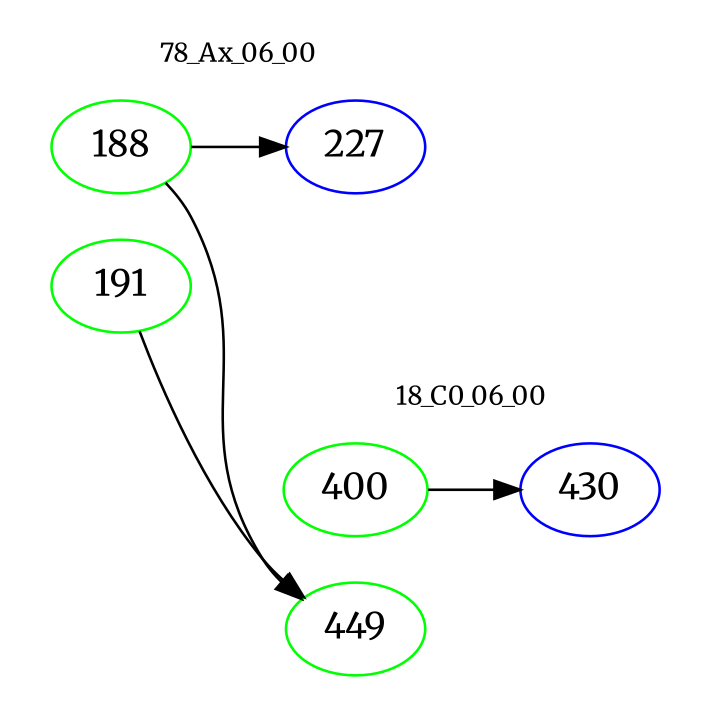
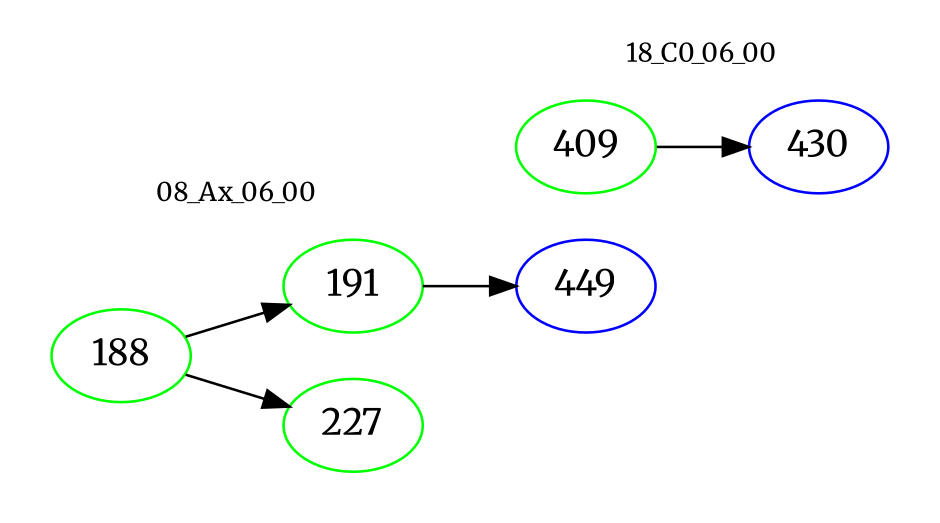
cluster "78_Ax_06_00": label "78_Ax_06_00" -> "08_Ax_06_00"
node "227": color blue -> green
edge "188" -> "449": now "188" -> "191"
node "400": label "400" -> "409"
node "449": color green -> blue
